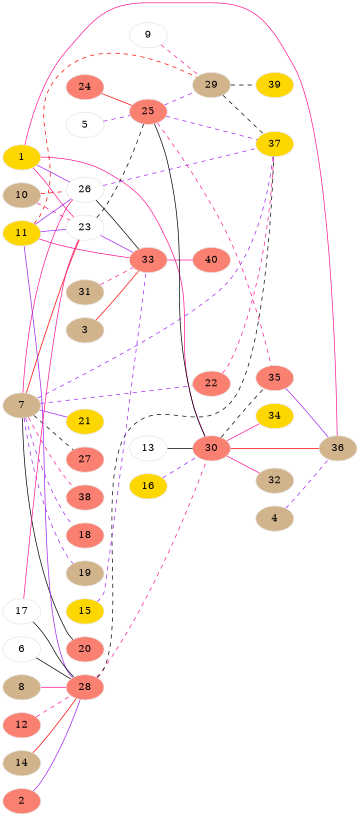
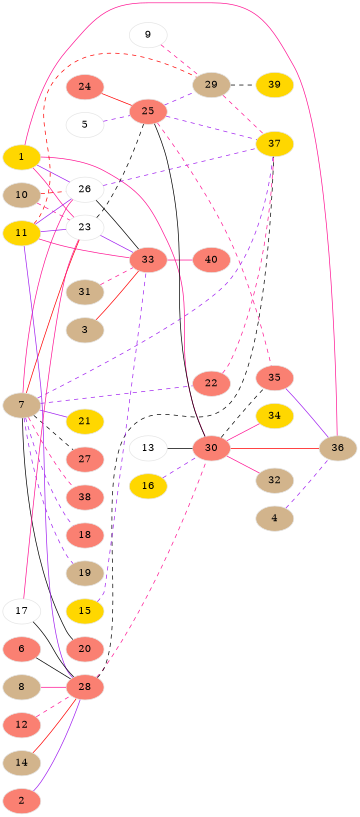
edge "29" -- "37": color black -> deeppink
node "6": fillcolor white -> salmon
